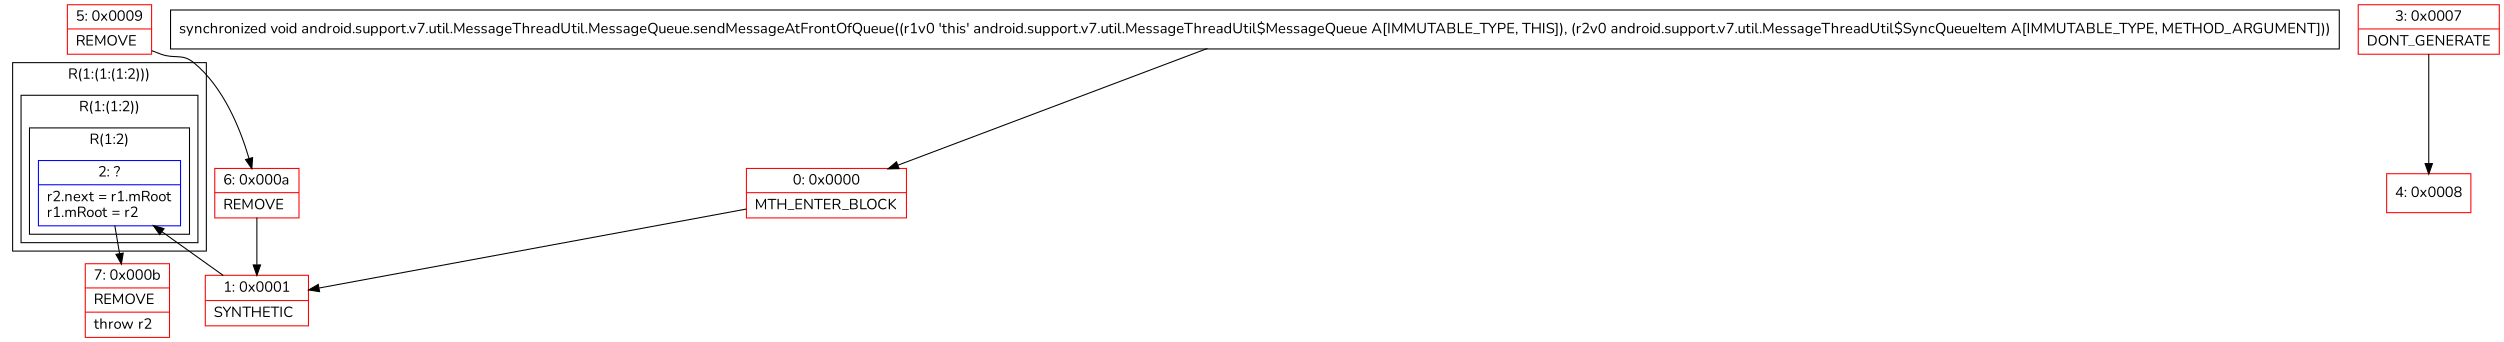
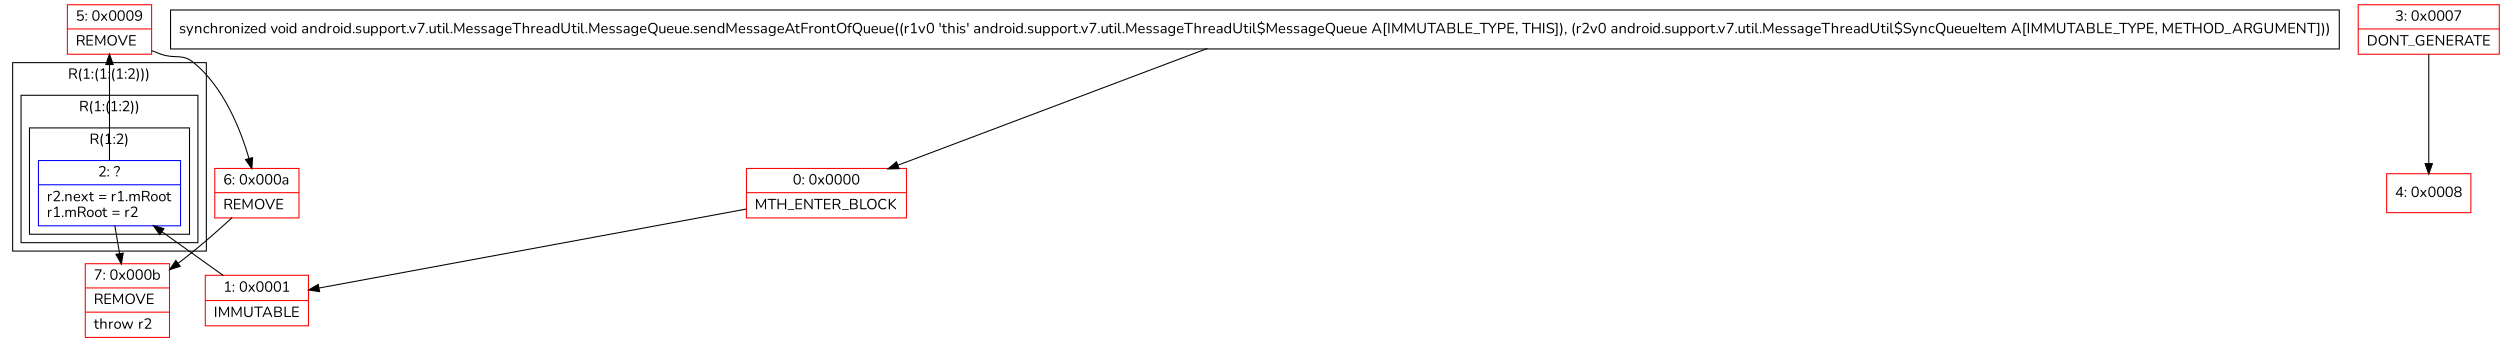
edge "2: ?" -> "5: 0x0009": added
edge "6: 0x000a" -> "1: 0x0001": now "6: 0x000a" -> "7: 0x000b"
node "1: 0x0001": text "SYNTHETIC" -> "IMMUTABLE"
